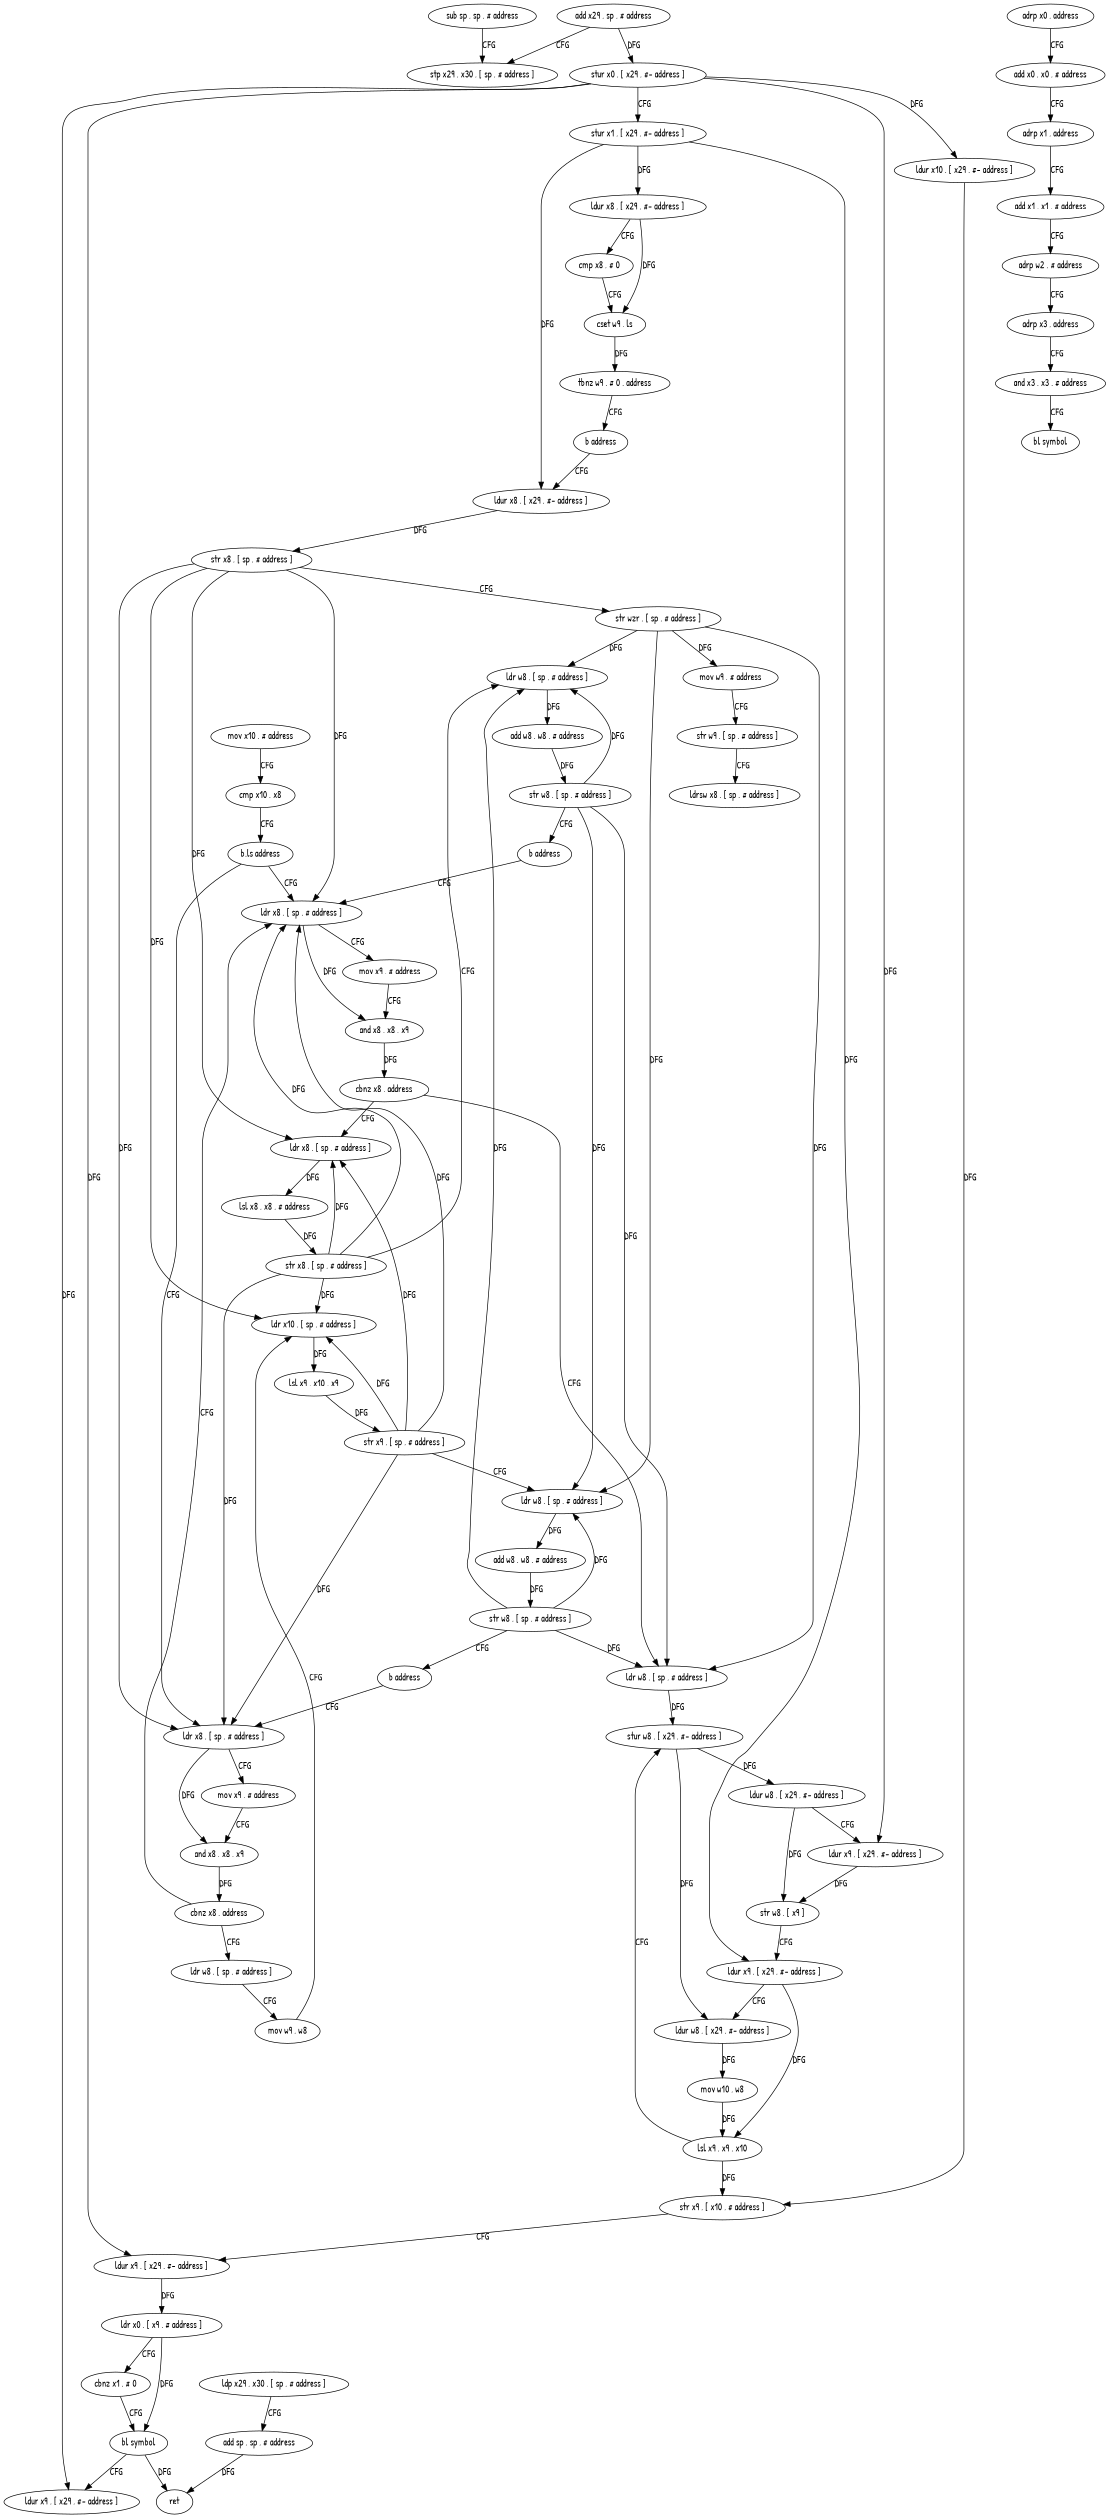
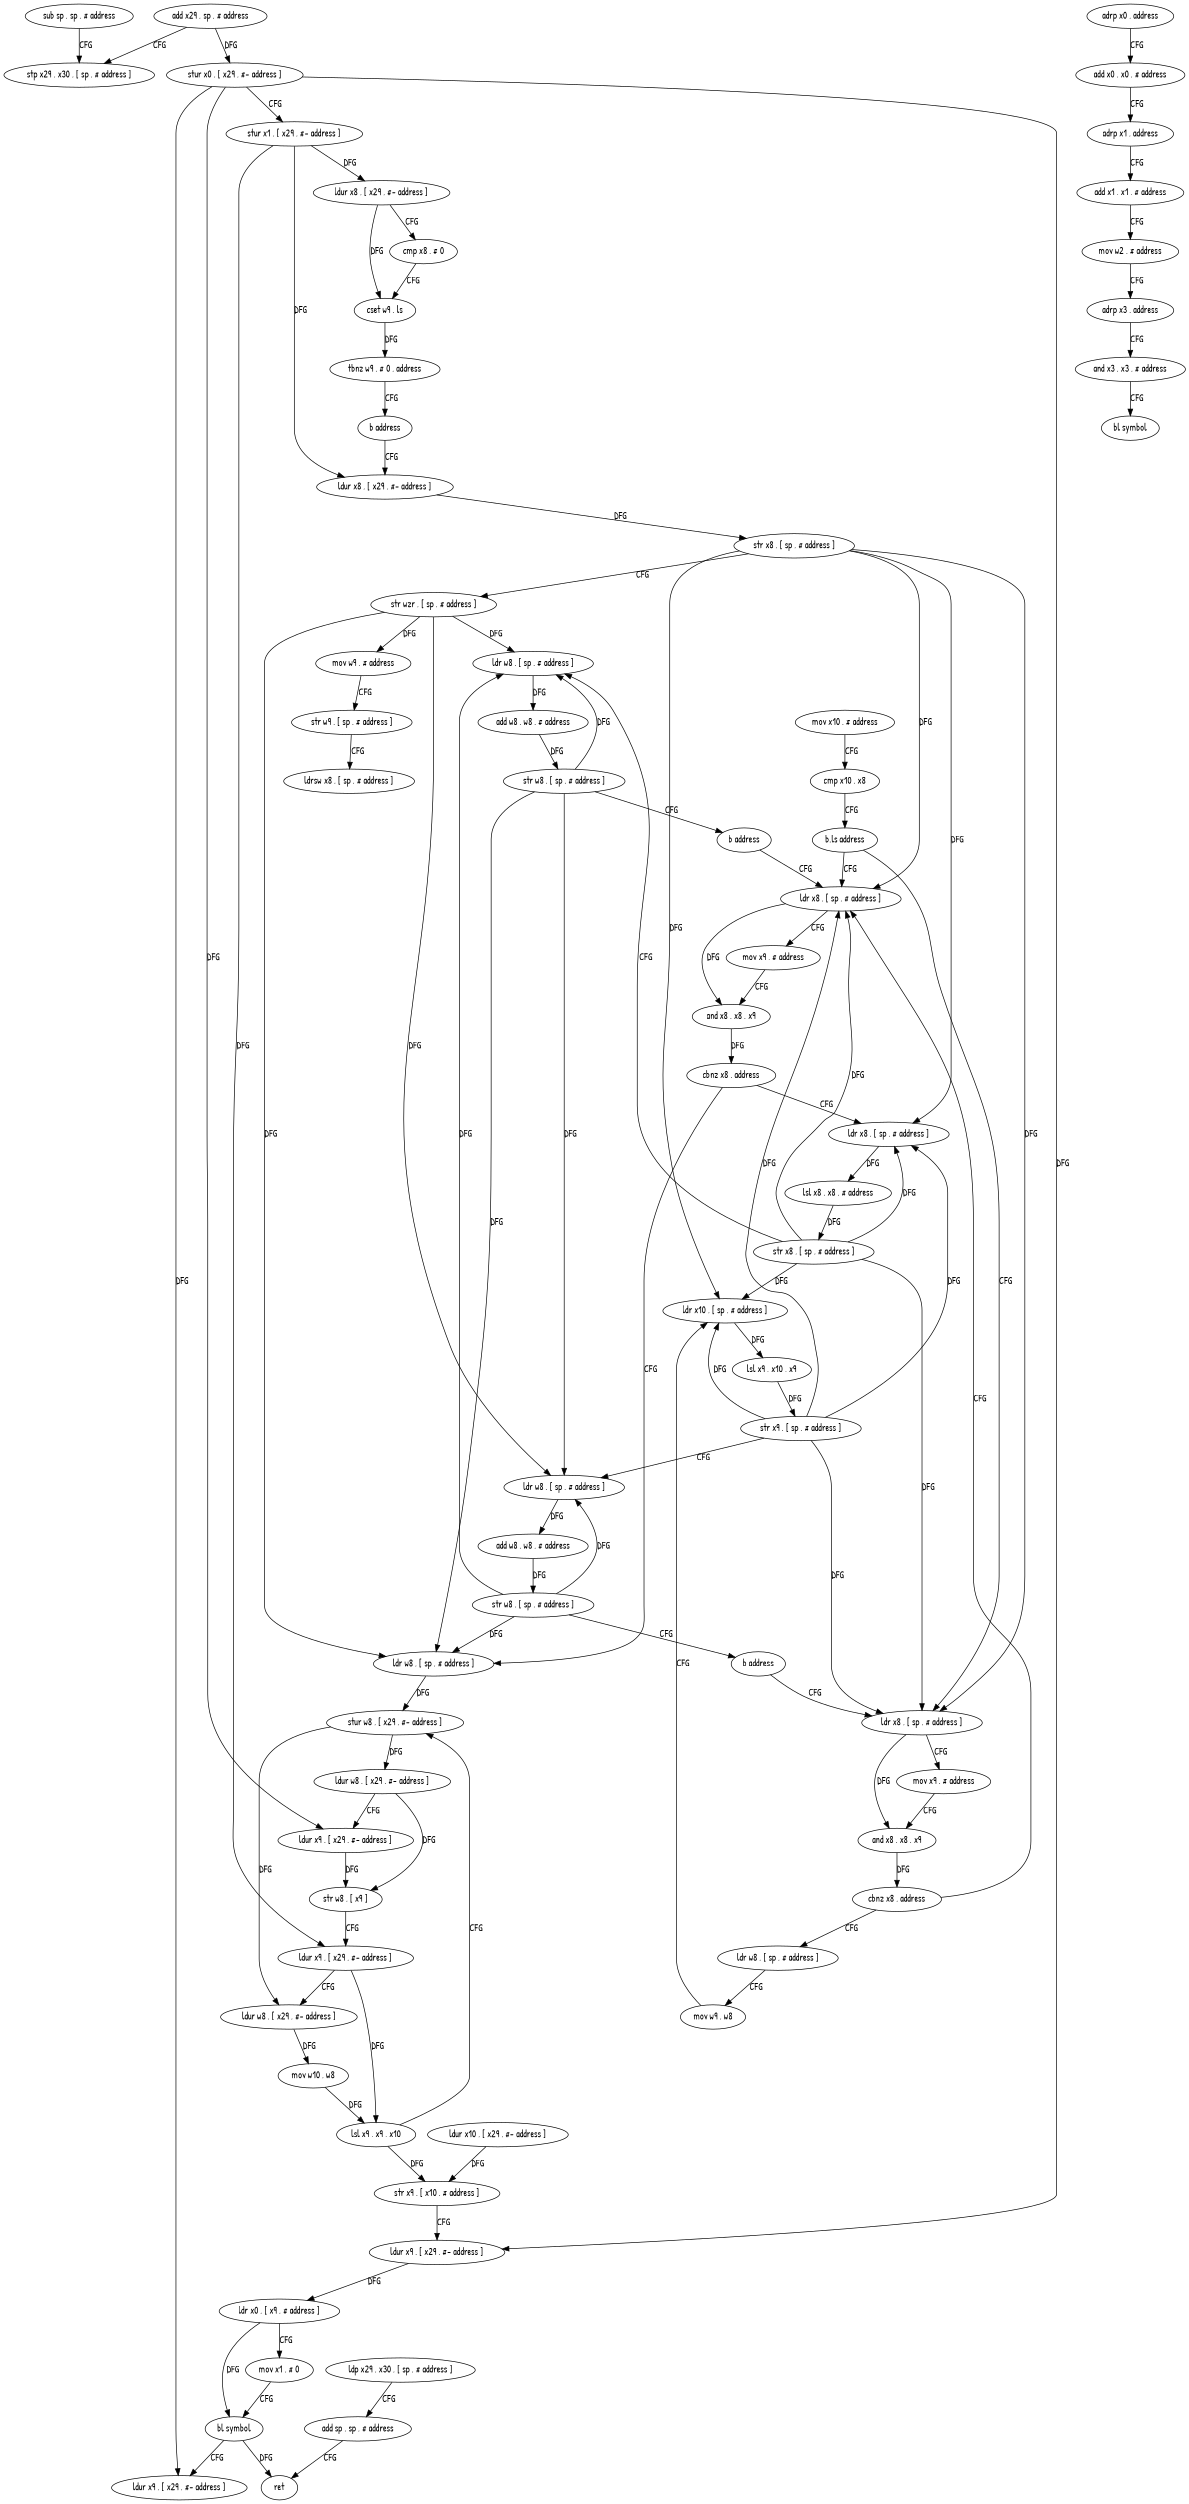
edge "stur x0 , [ x29 , #- address ]" -> "ldur x10 , [ x29 , #- address ]": removed, label "DFG"
node "adrp w2 , # address": label "adrp w2 , # address" -> "mov w2 , # address"
node "cbnz x1 , # 0": label "cbnz x1 , # 0" -> "mov x1 , # 0"
edge "add sp , sp , # address" -> "ret": label "DFG" -> "CFG"
